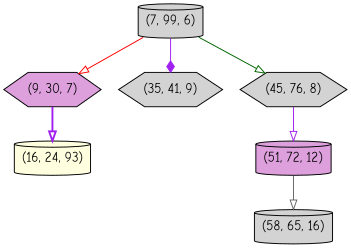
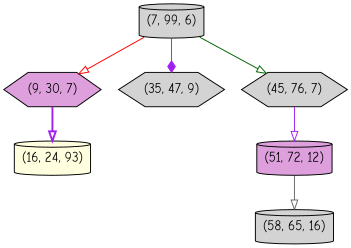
node "(35, 41, 9)": label "(35, 41, 9)" -> "(35, 47, 9)"
node "(45, 76, 8)": label "(45, 76, 8)" -> "(45, 76, 7)"
